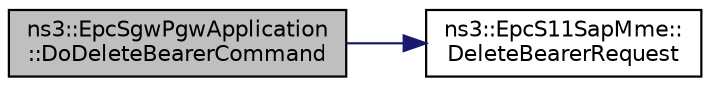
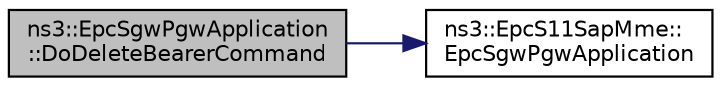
node "ns3::EpcS11SapMme:: DeleteBearerRequest": label "ns3::EpcS11SapMme:: DeleteBearerRequest" -> "ns3::EpcS11SapMme:: EpcSgwPgwApplication"
